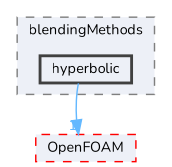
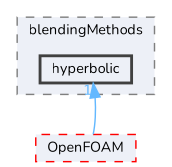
edge "hyperbolic" -> "OpenFOAM": reversed
